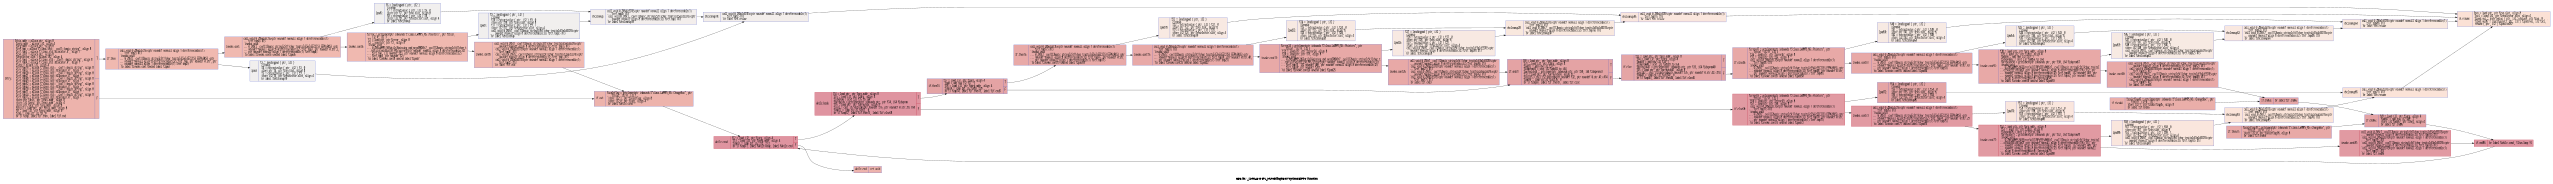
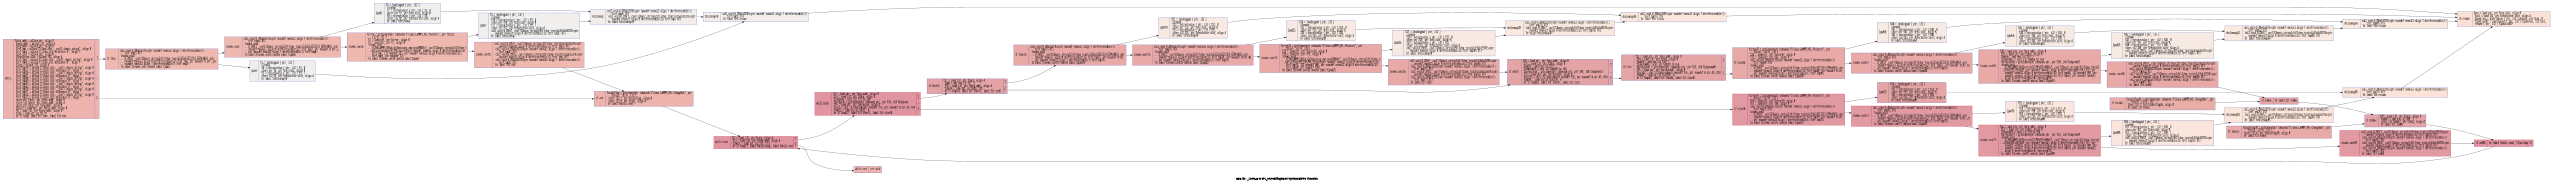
node "ehcleanup28:": text "br label %ehcleanup30" -> "br align %ehcleanup30"
